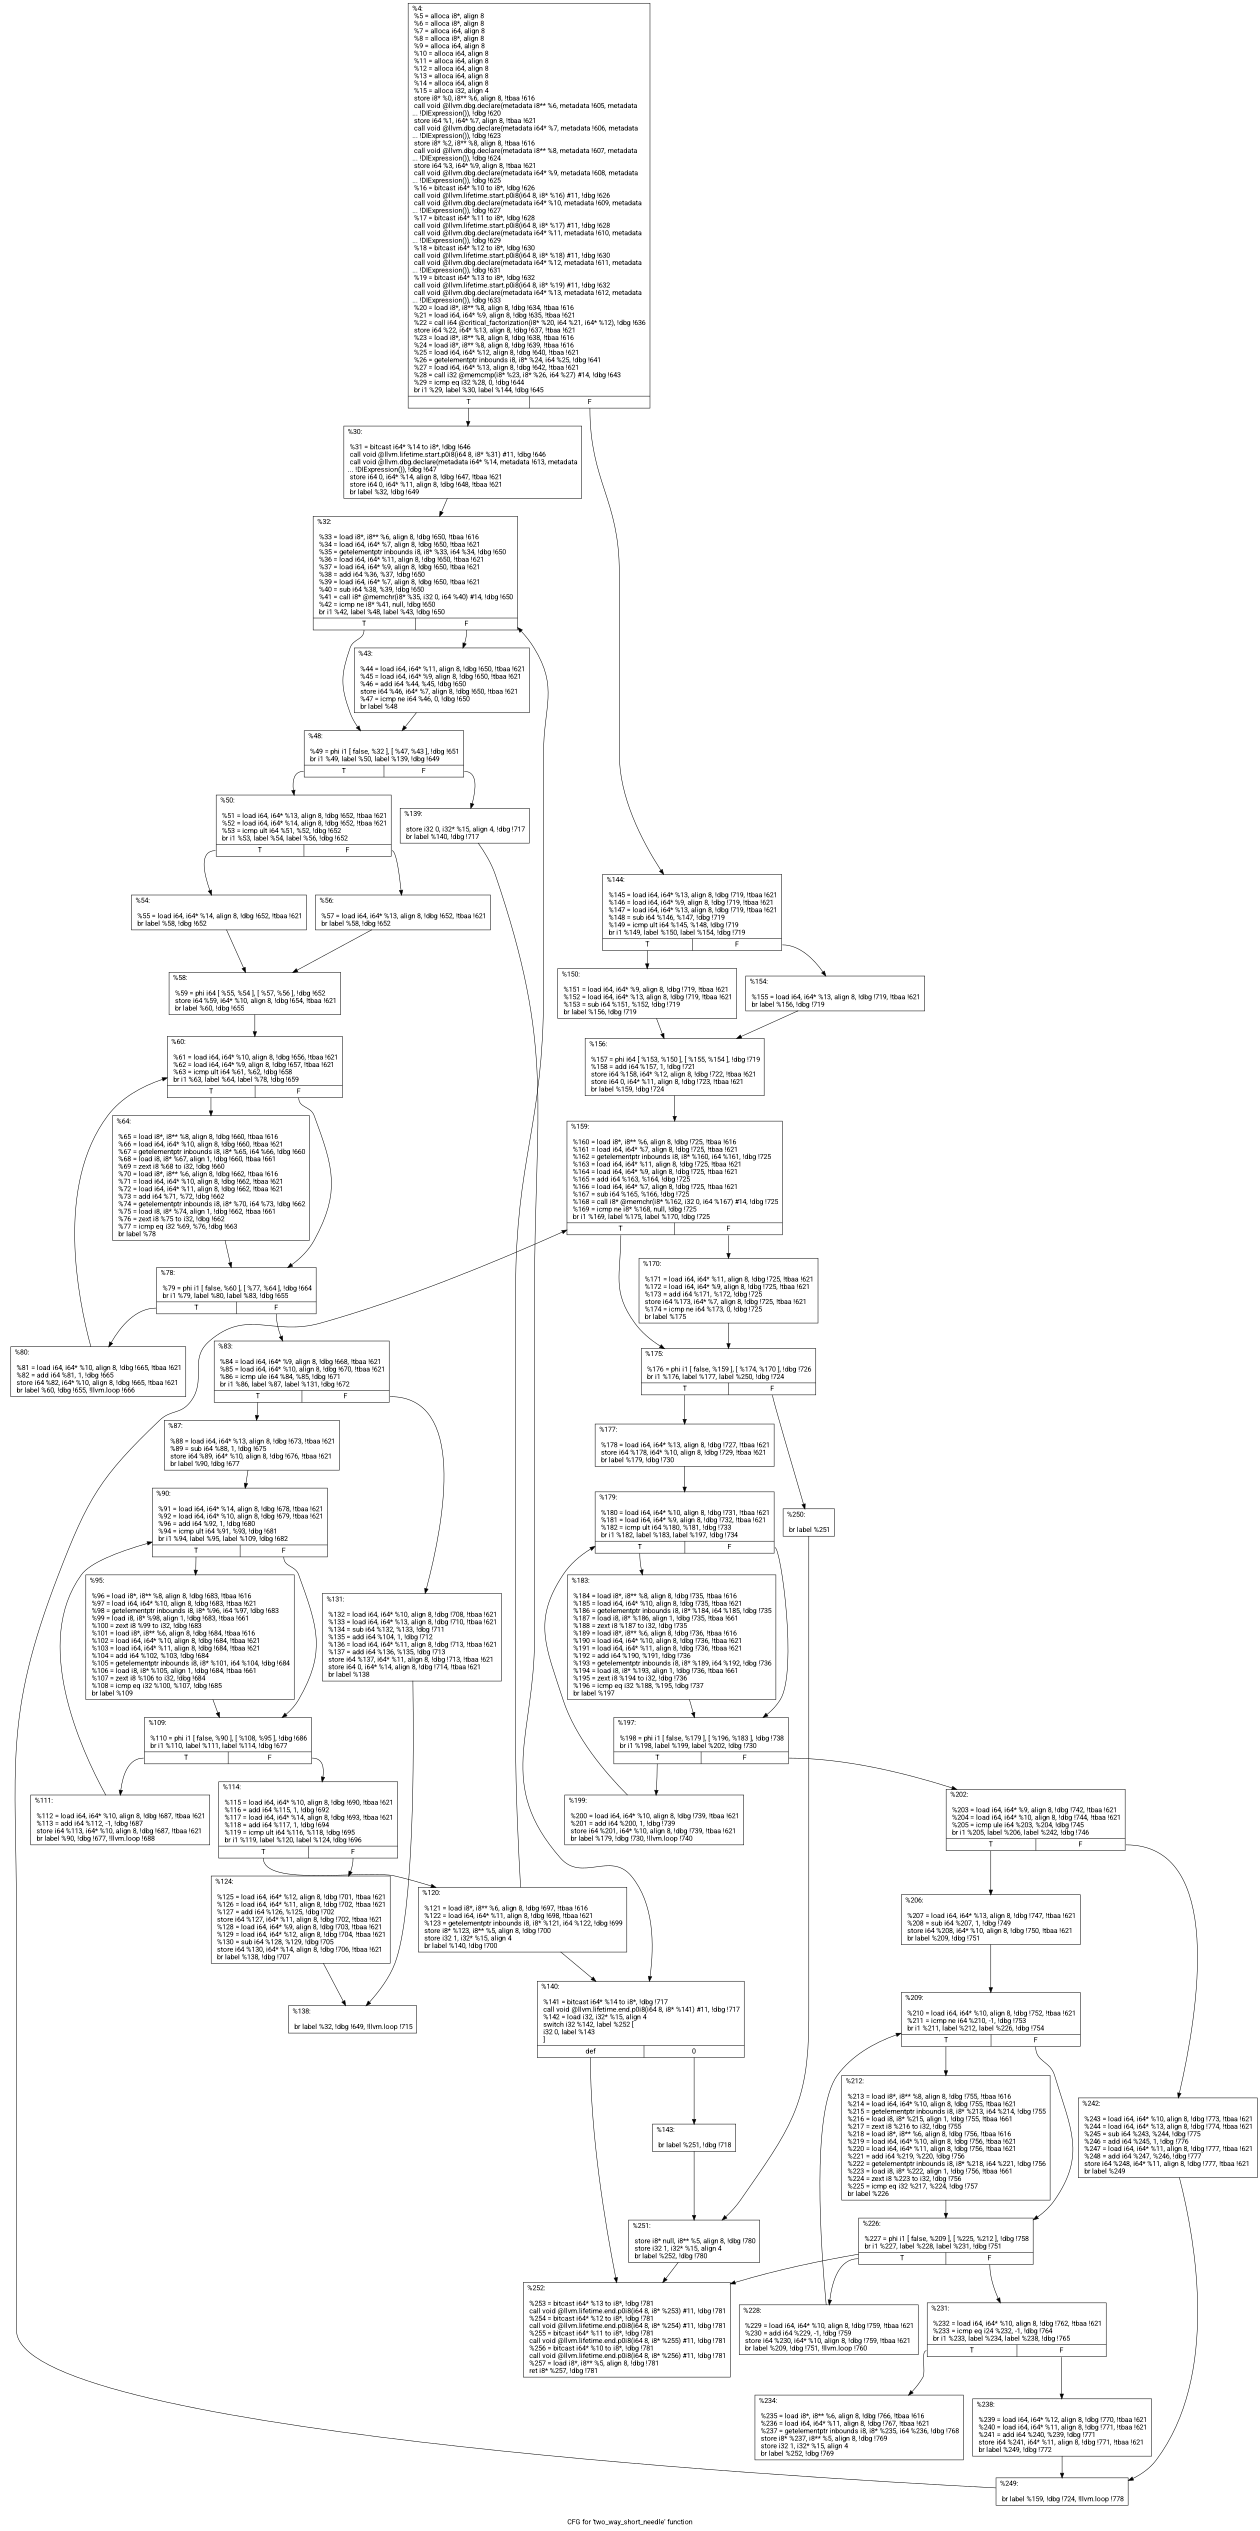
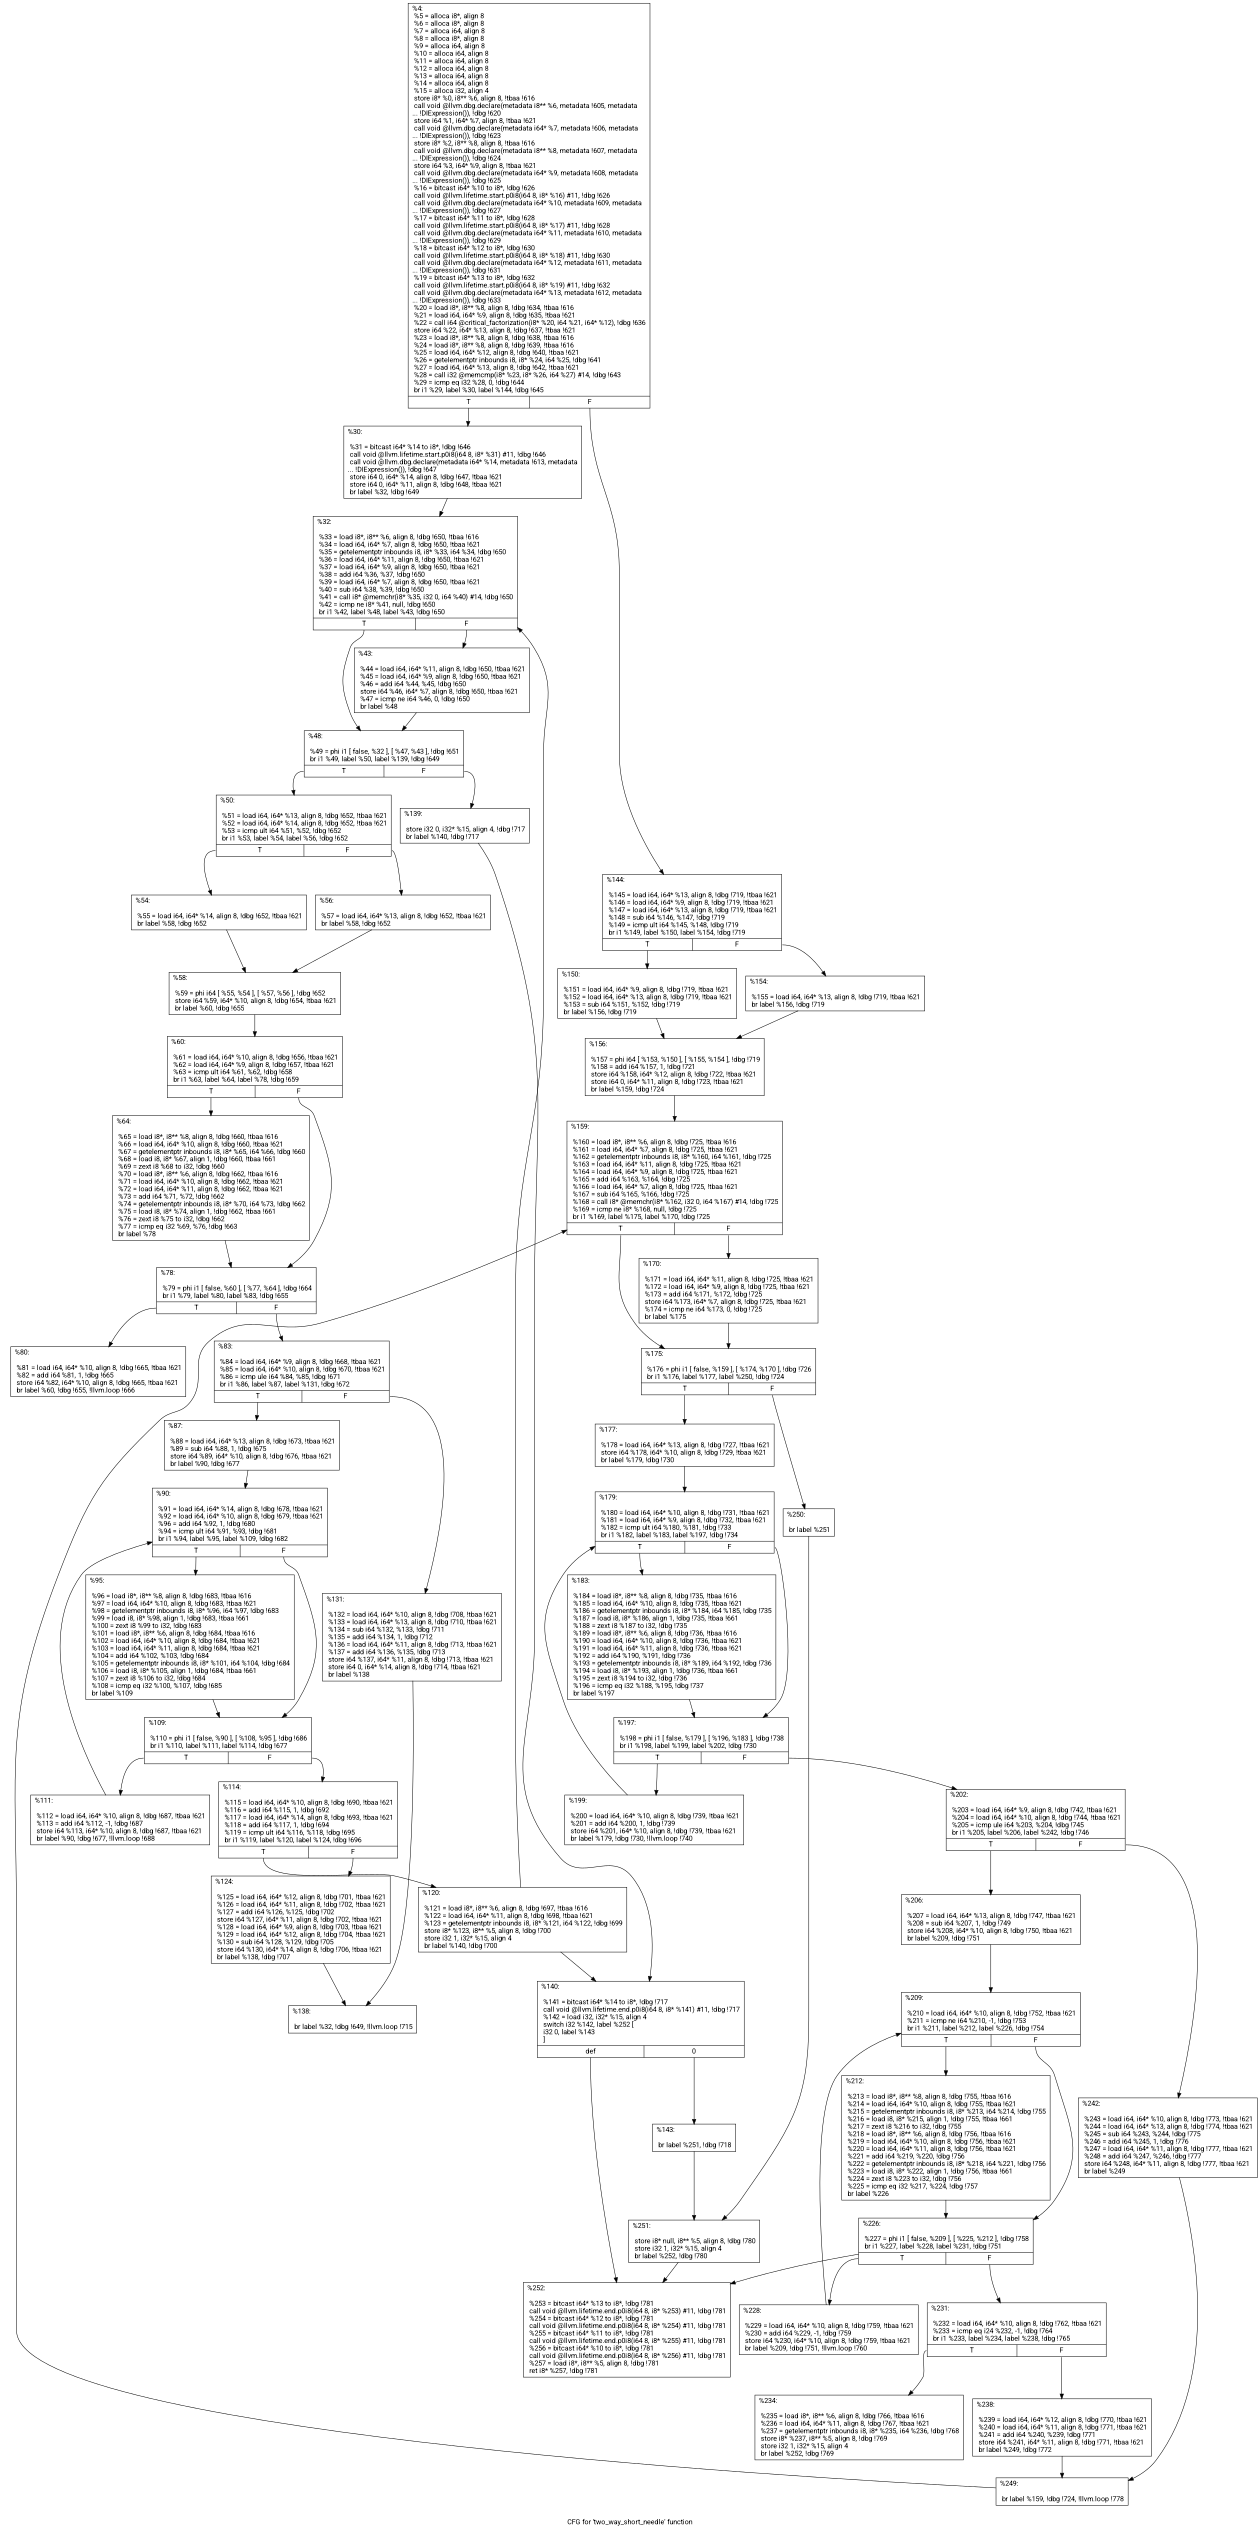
edge "%80:" -> "%60:": removed
node "%131:": text "%135 = add i64 %104, 1, !dbg !712" -> "%135 = add i64 %134, 1, !dbg !712"
